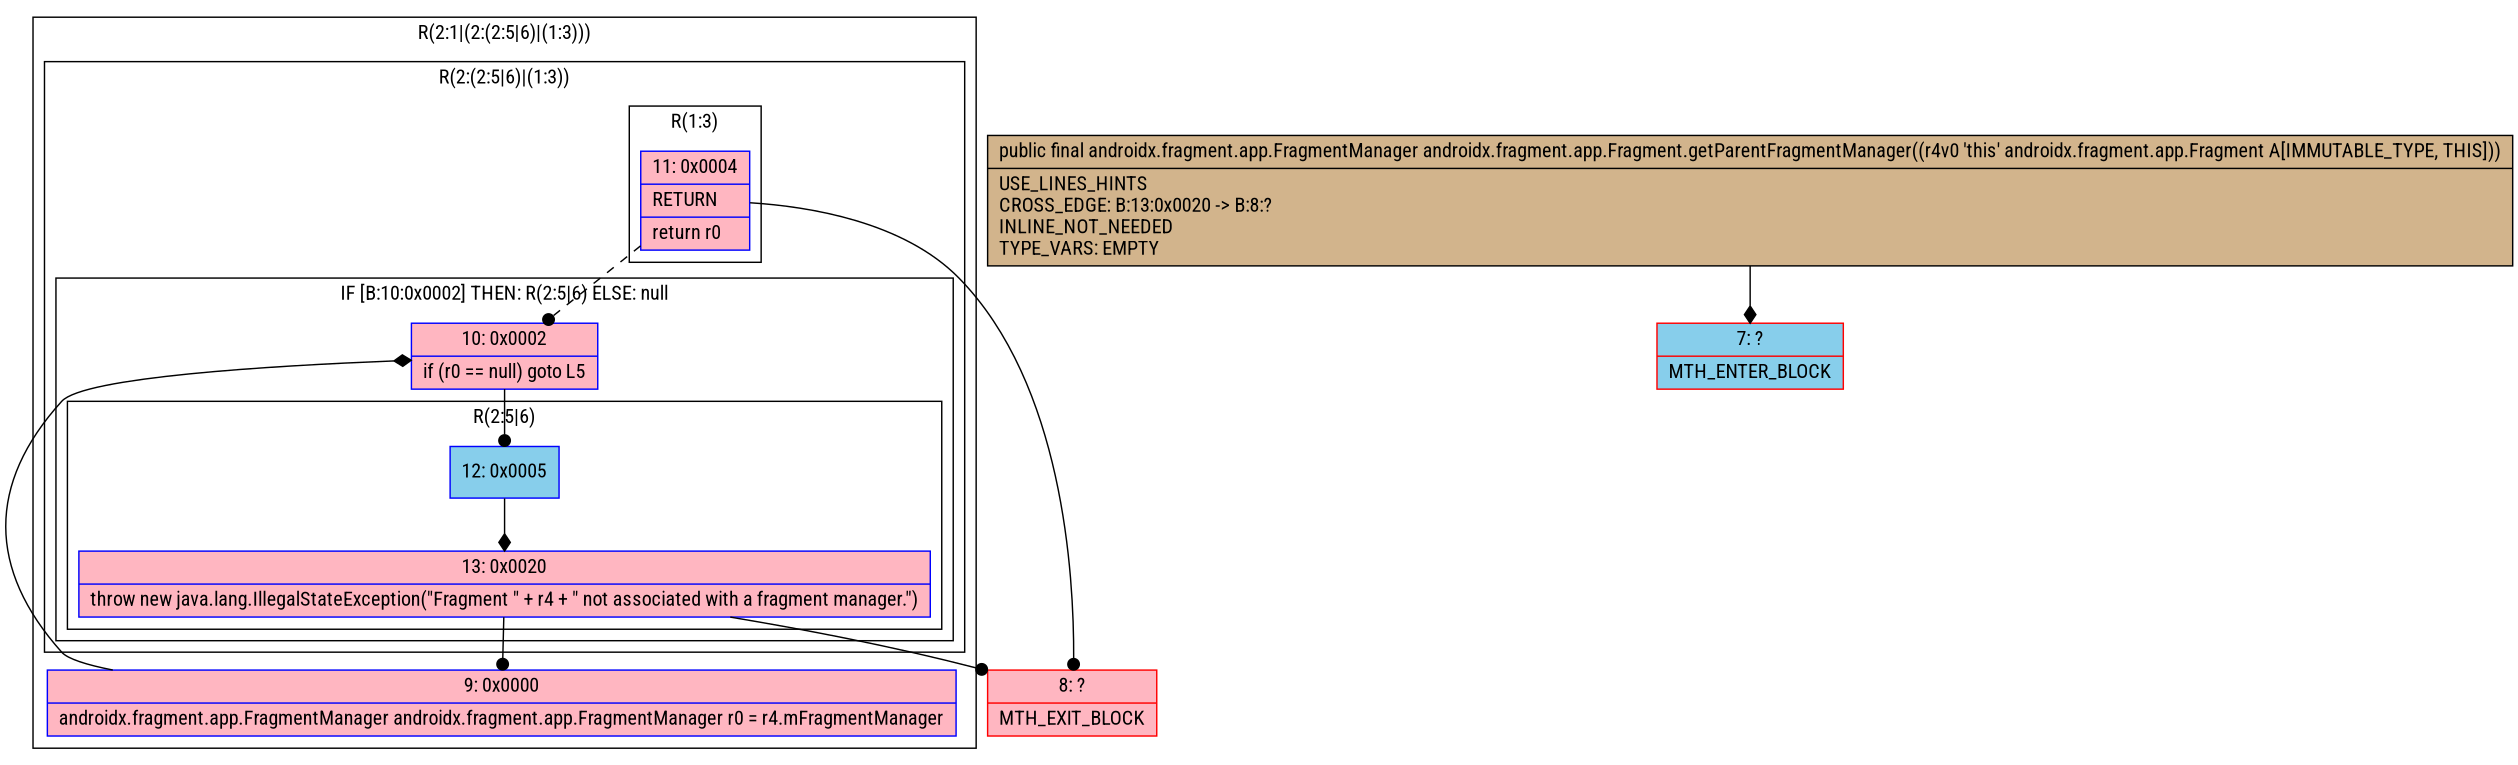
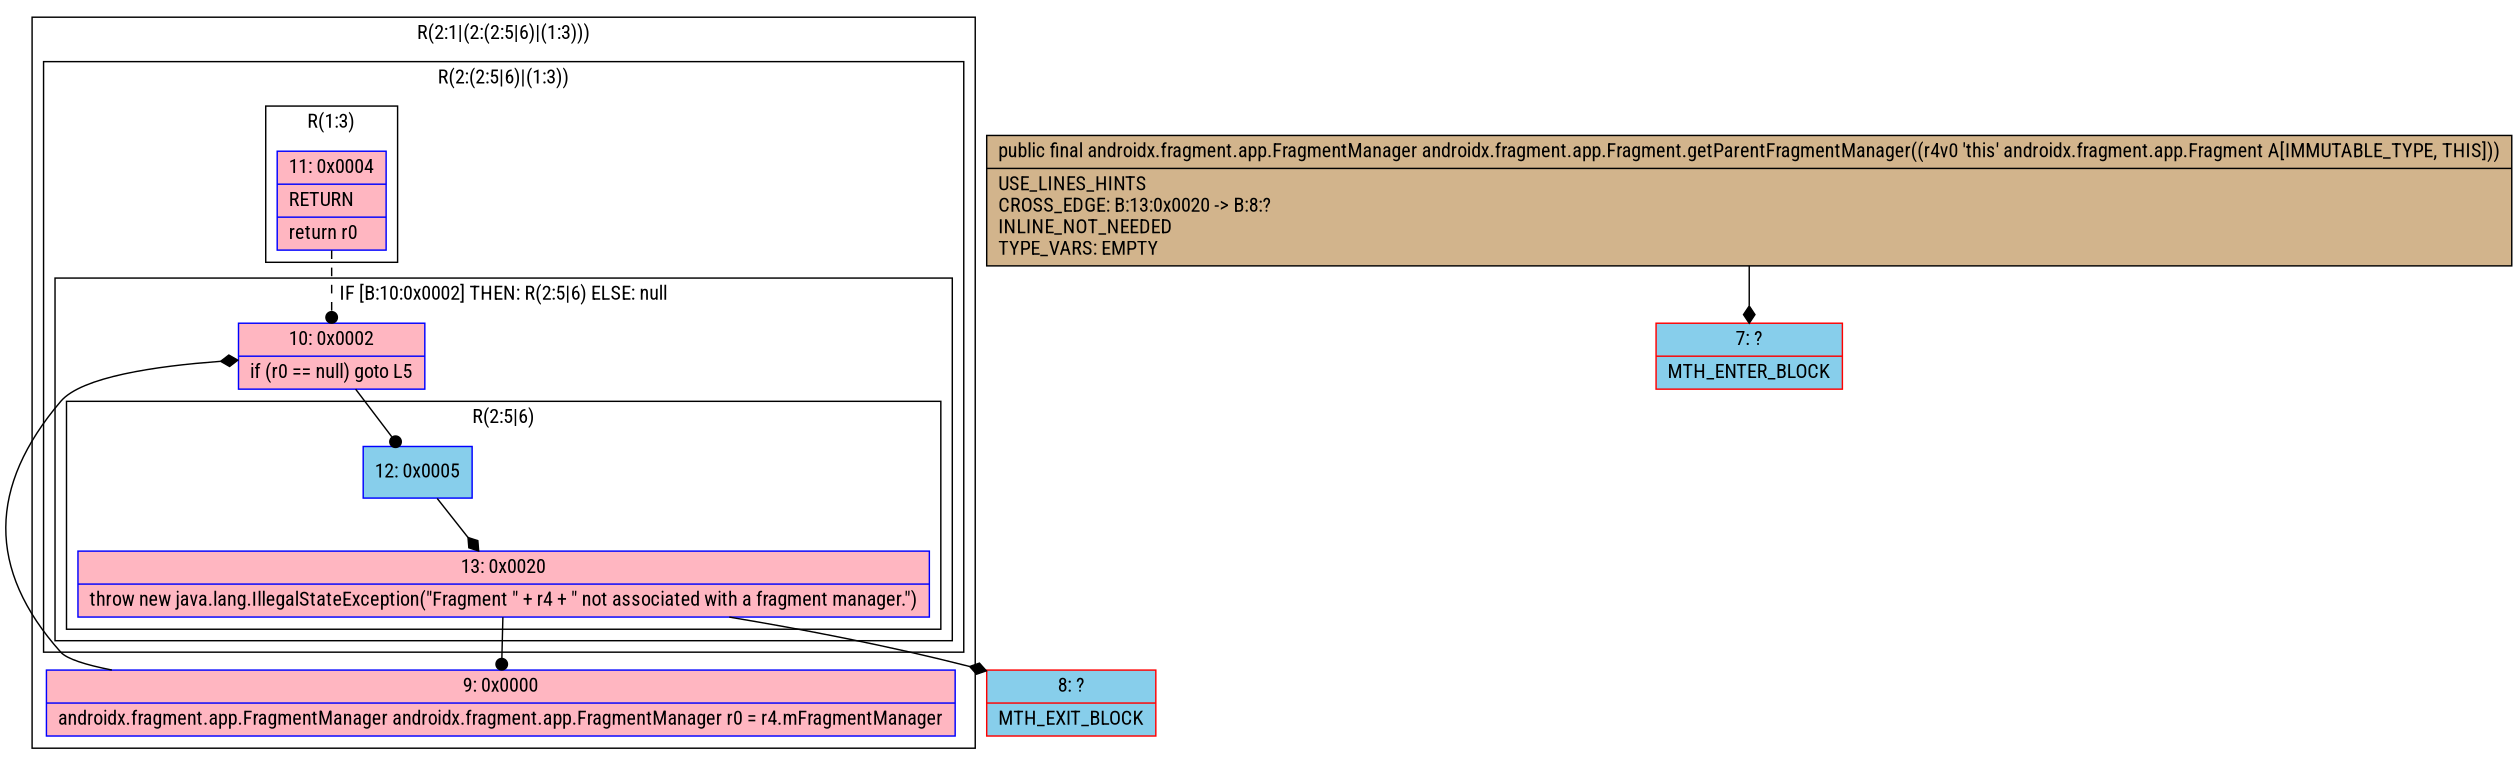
edge "11: 0x0004" -> "8: ?": removed
edge "13: 0x0020" -> "8: ?": arrowhead dot -> diamond
node "8: ?": fillcolor lightpink -> skyblue
